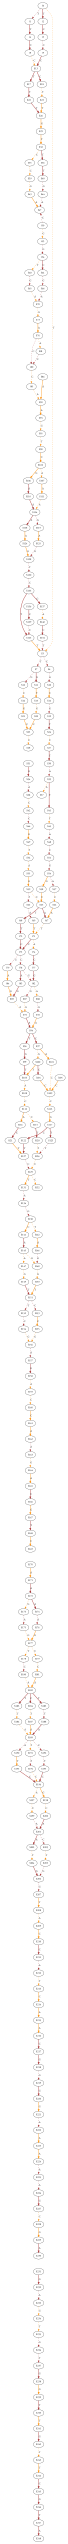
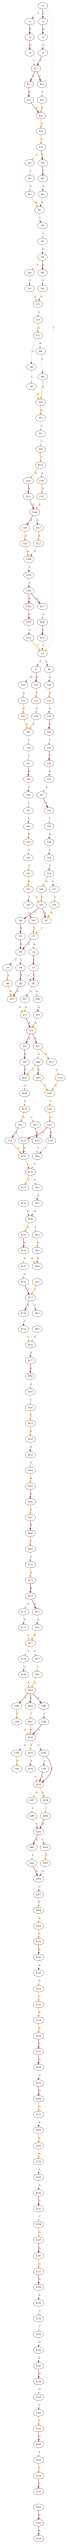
edge "S50" -> "S47": reversed
edge "S81" -> "S80": now "S81" -> "S86"
edge "S133" -> "S143": now "S133" -> "S136"
edge "S28" -> "S31": added, label "C"
edge "S33" -> "S41": now "S37" -> "S41"
edge "S101" -> "S109": now "S101" -> "S105"
edge "S131" -> "S134": removed, label "A"
node "S135": added
edge "S148" -> "S150": removed, label "G"
edge "S151" -> "S152": style dashed -> bold
edge "S153" -> "S155": removed, label "C"
edge "S169" -> "S170": added, label "G"
edge "S183" -> "S186": style dashed -> bold
edge "S193" -> "S196": now "S192" -> "S196"
edge "S203" -> "S205": style dashed -> bold
edge "S230" -> "S231": added, label "C"
edge "S238" -> "S239": style bold -> dashed
edge "S239" -> "S240": style bold -> dashed
edge "S245" -> "S246": removed, label "G"
